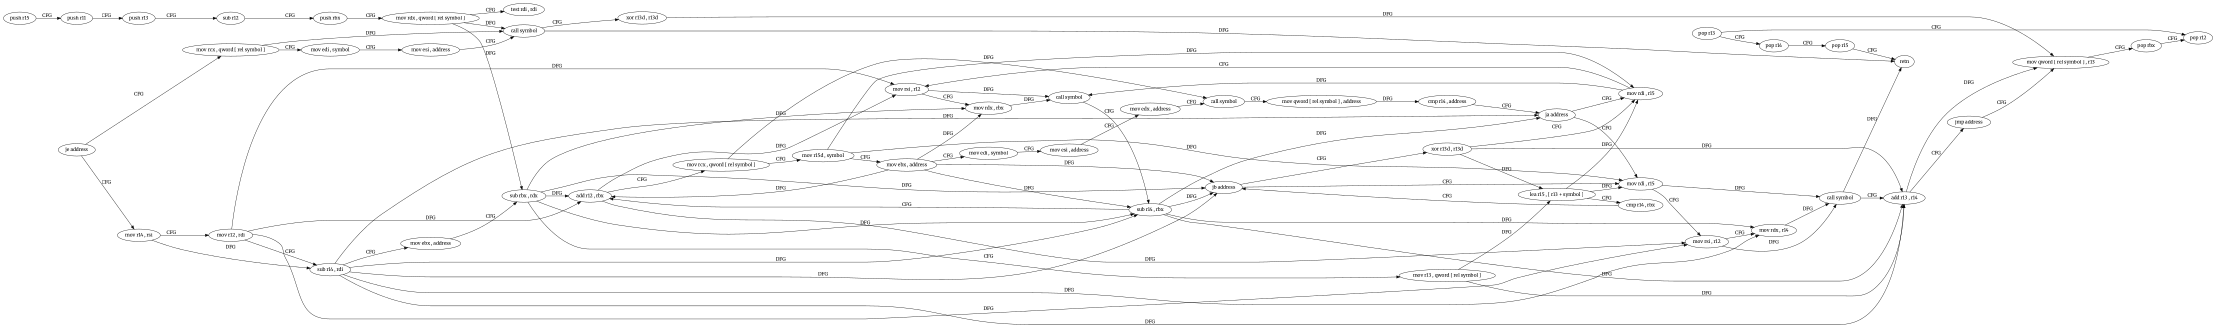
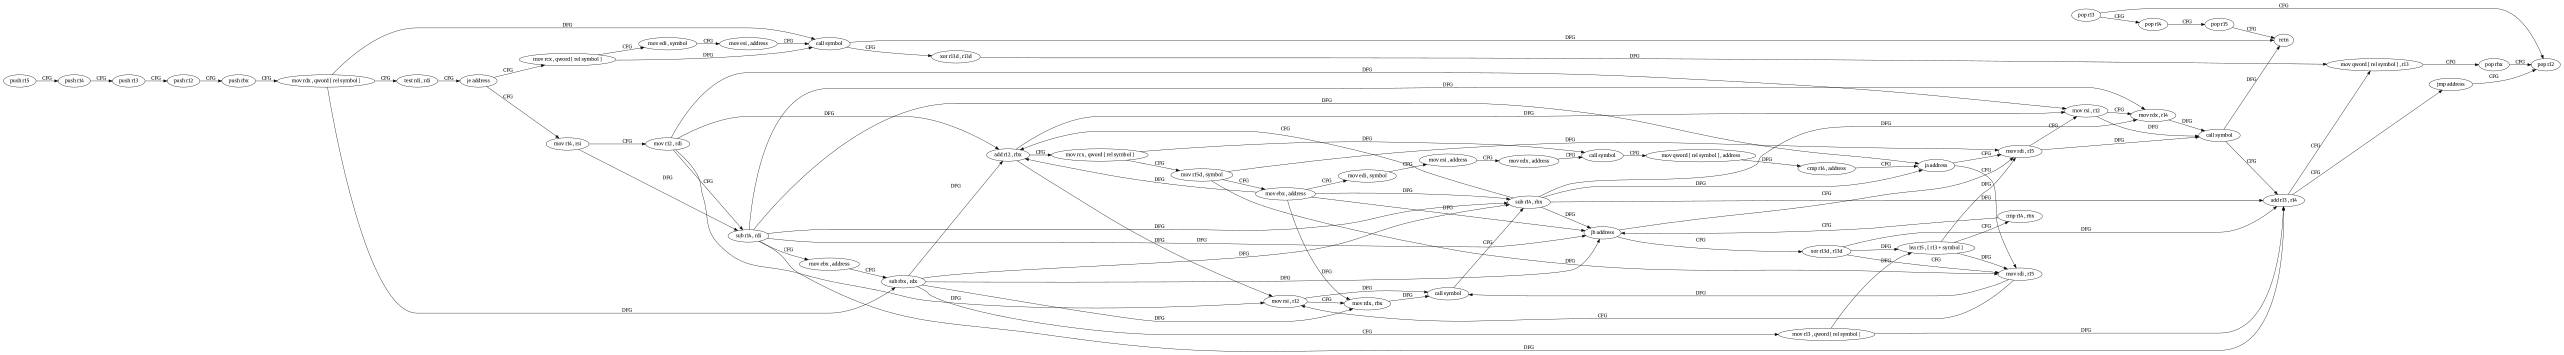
node "push r11": label "push r11" -> "push r14"
node "sub r12": label "sub r12" -> "push r12"
edge "test rdi , rdi" -> "je address": added, label "CFG"
edge "add r13 , r14" -> "mov qword [ rel symbol ] , r13": label "DFG" -> "CFG"
edge "jmp address" -> "mov qword [ rel symbol ] , r13": now "jmp address" -> "pop r12"
